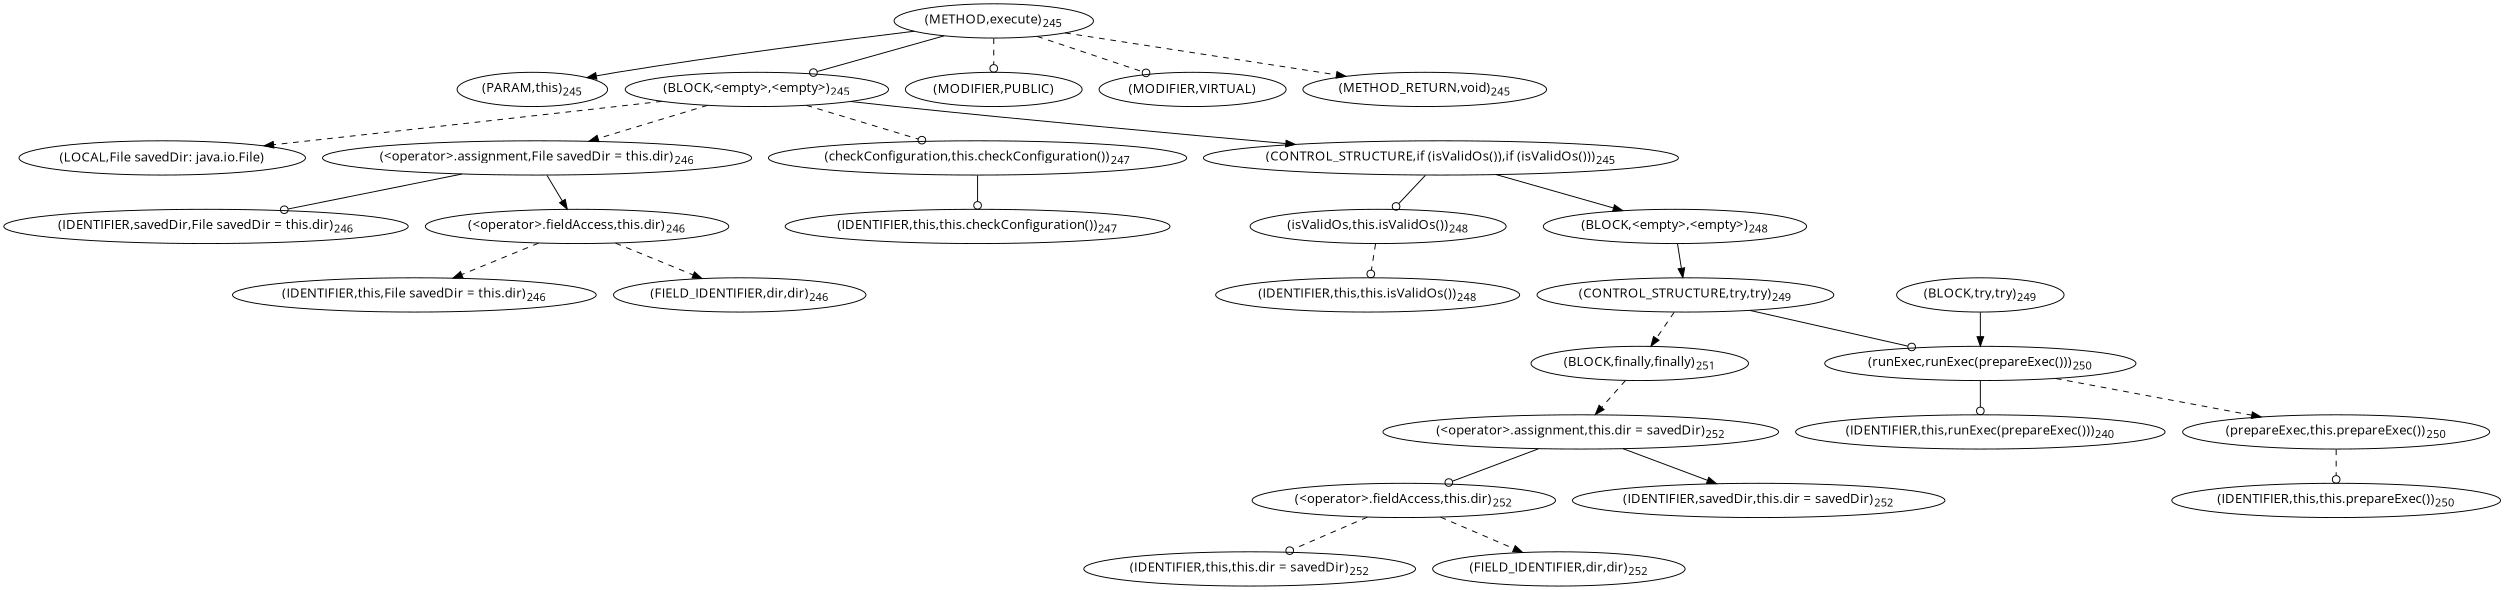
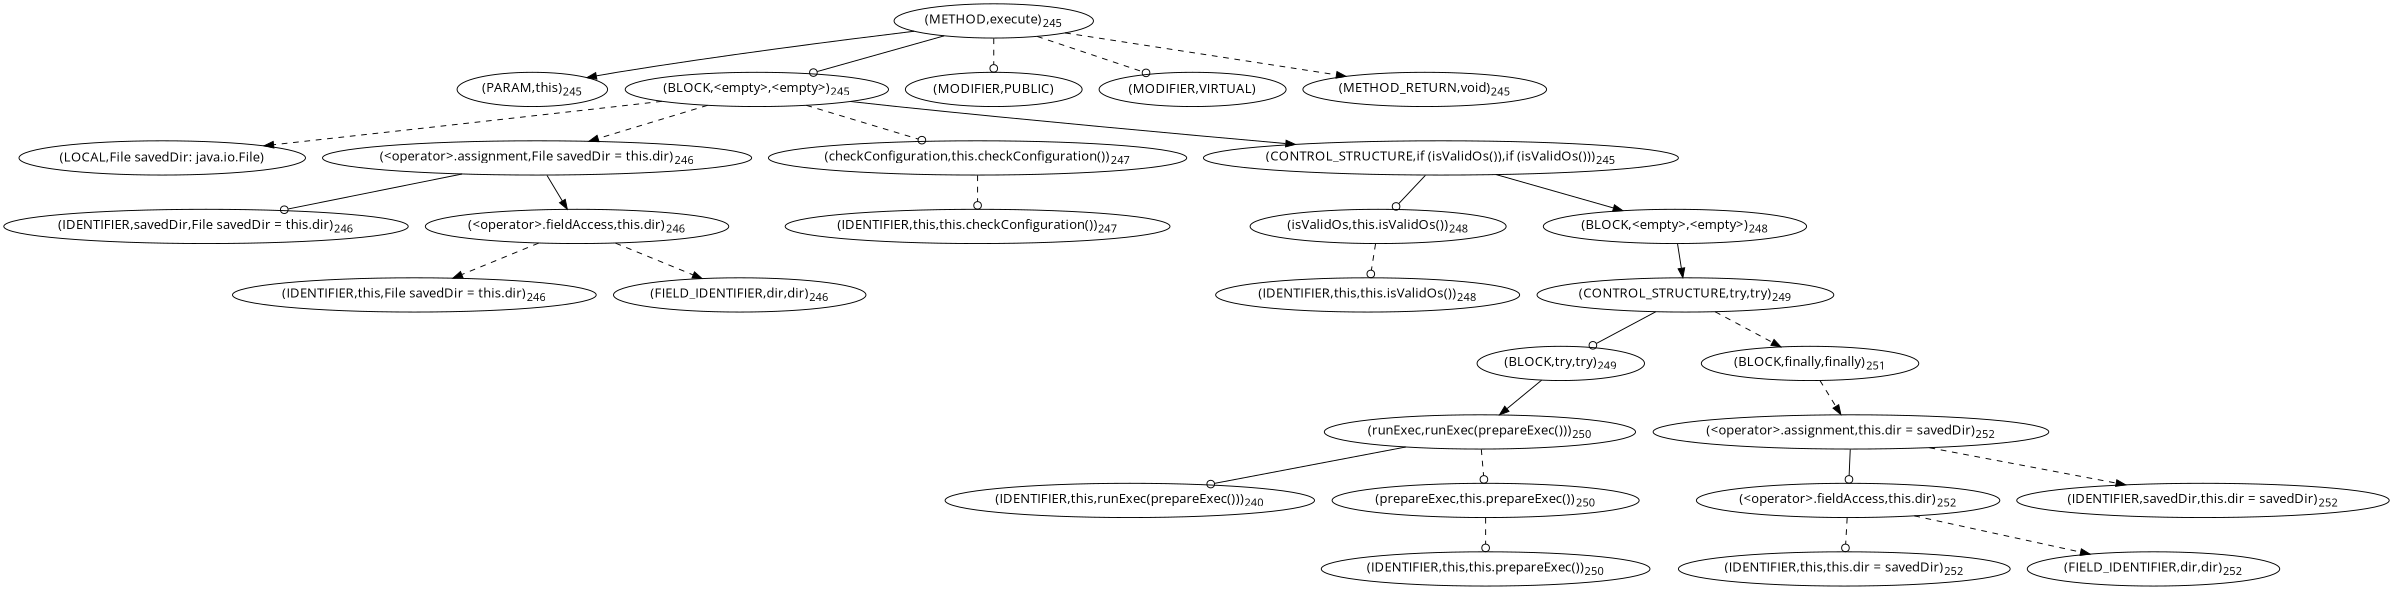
edge "(checkConfiguration,this.checkConfiguration())" -> "(IDENTIFIER,this,this.checkConfiguration())": style solid -> dashed
edge "(CONTROL_STRUCTURE,try,try)" -> "(runExec,runExec(prepareExec()))": now "(CONTROL_STRUCTURE,try,try)" -> "(BLOCK,try,try)"
edge "(runExec,runExec(prepareExec()))" -> "(prepareExec,this.prepareExec())": arrowhead normal -> odot
edge "(<operator>.assignment,this.dir = savedDir)" -> "(IDENTIFIER,savedDir,this.dir = savedDir)": style solid -> dashed
